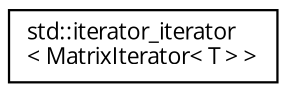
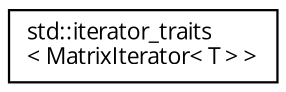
node "std::iterator_iterator < MatrixIterator< T > >": label "std::iterator_iterator < MatrixIterator< T > >" -> "std::iterator_traits < MatrixIterator< T > >"
